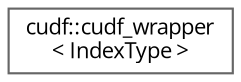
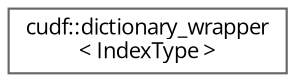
node "cudf::cudf_wrapper < IndexType >": label "cudf::cudf_wrapper < IndexType >" -> "cudf::dictionary_wrapper < IndexType >"
